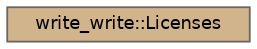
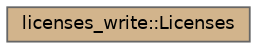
node "write_write::Licenses": label "write_write::Licenses" -> "licenses_write::Licenses"
